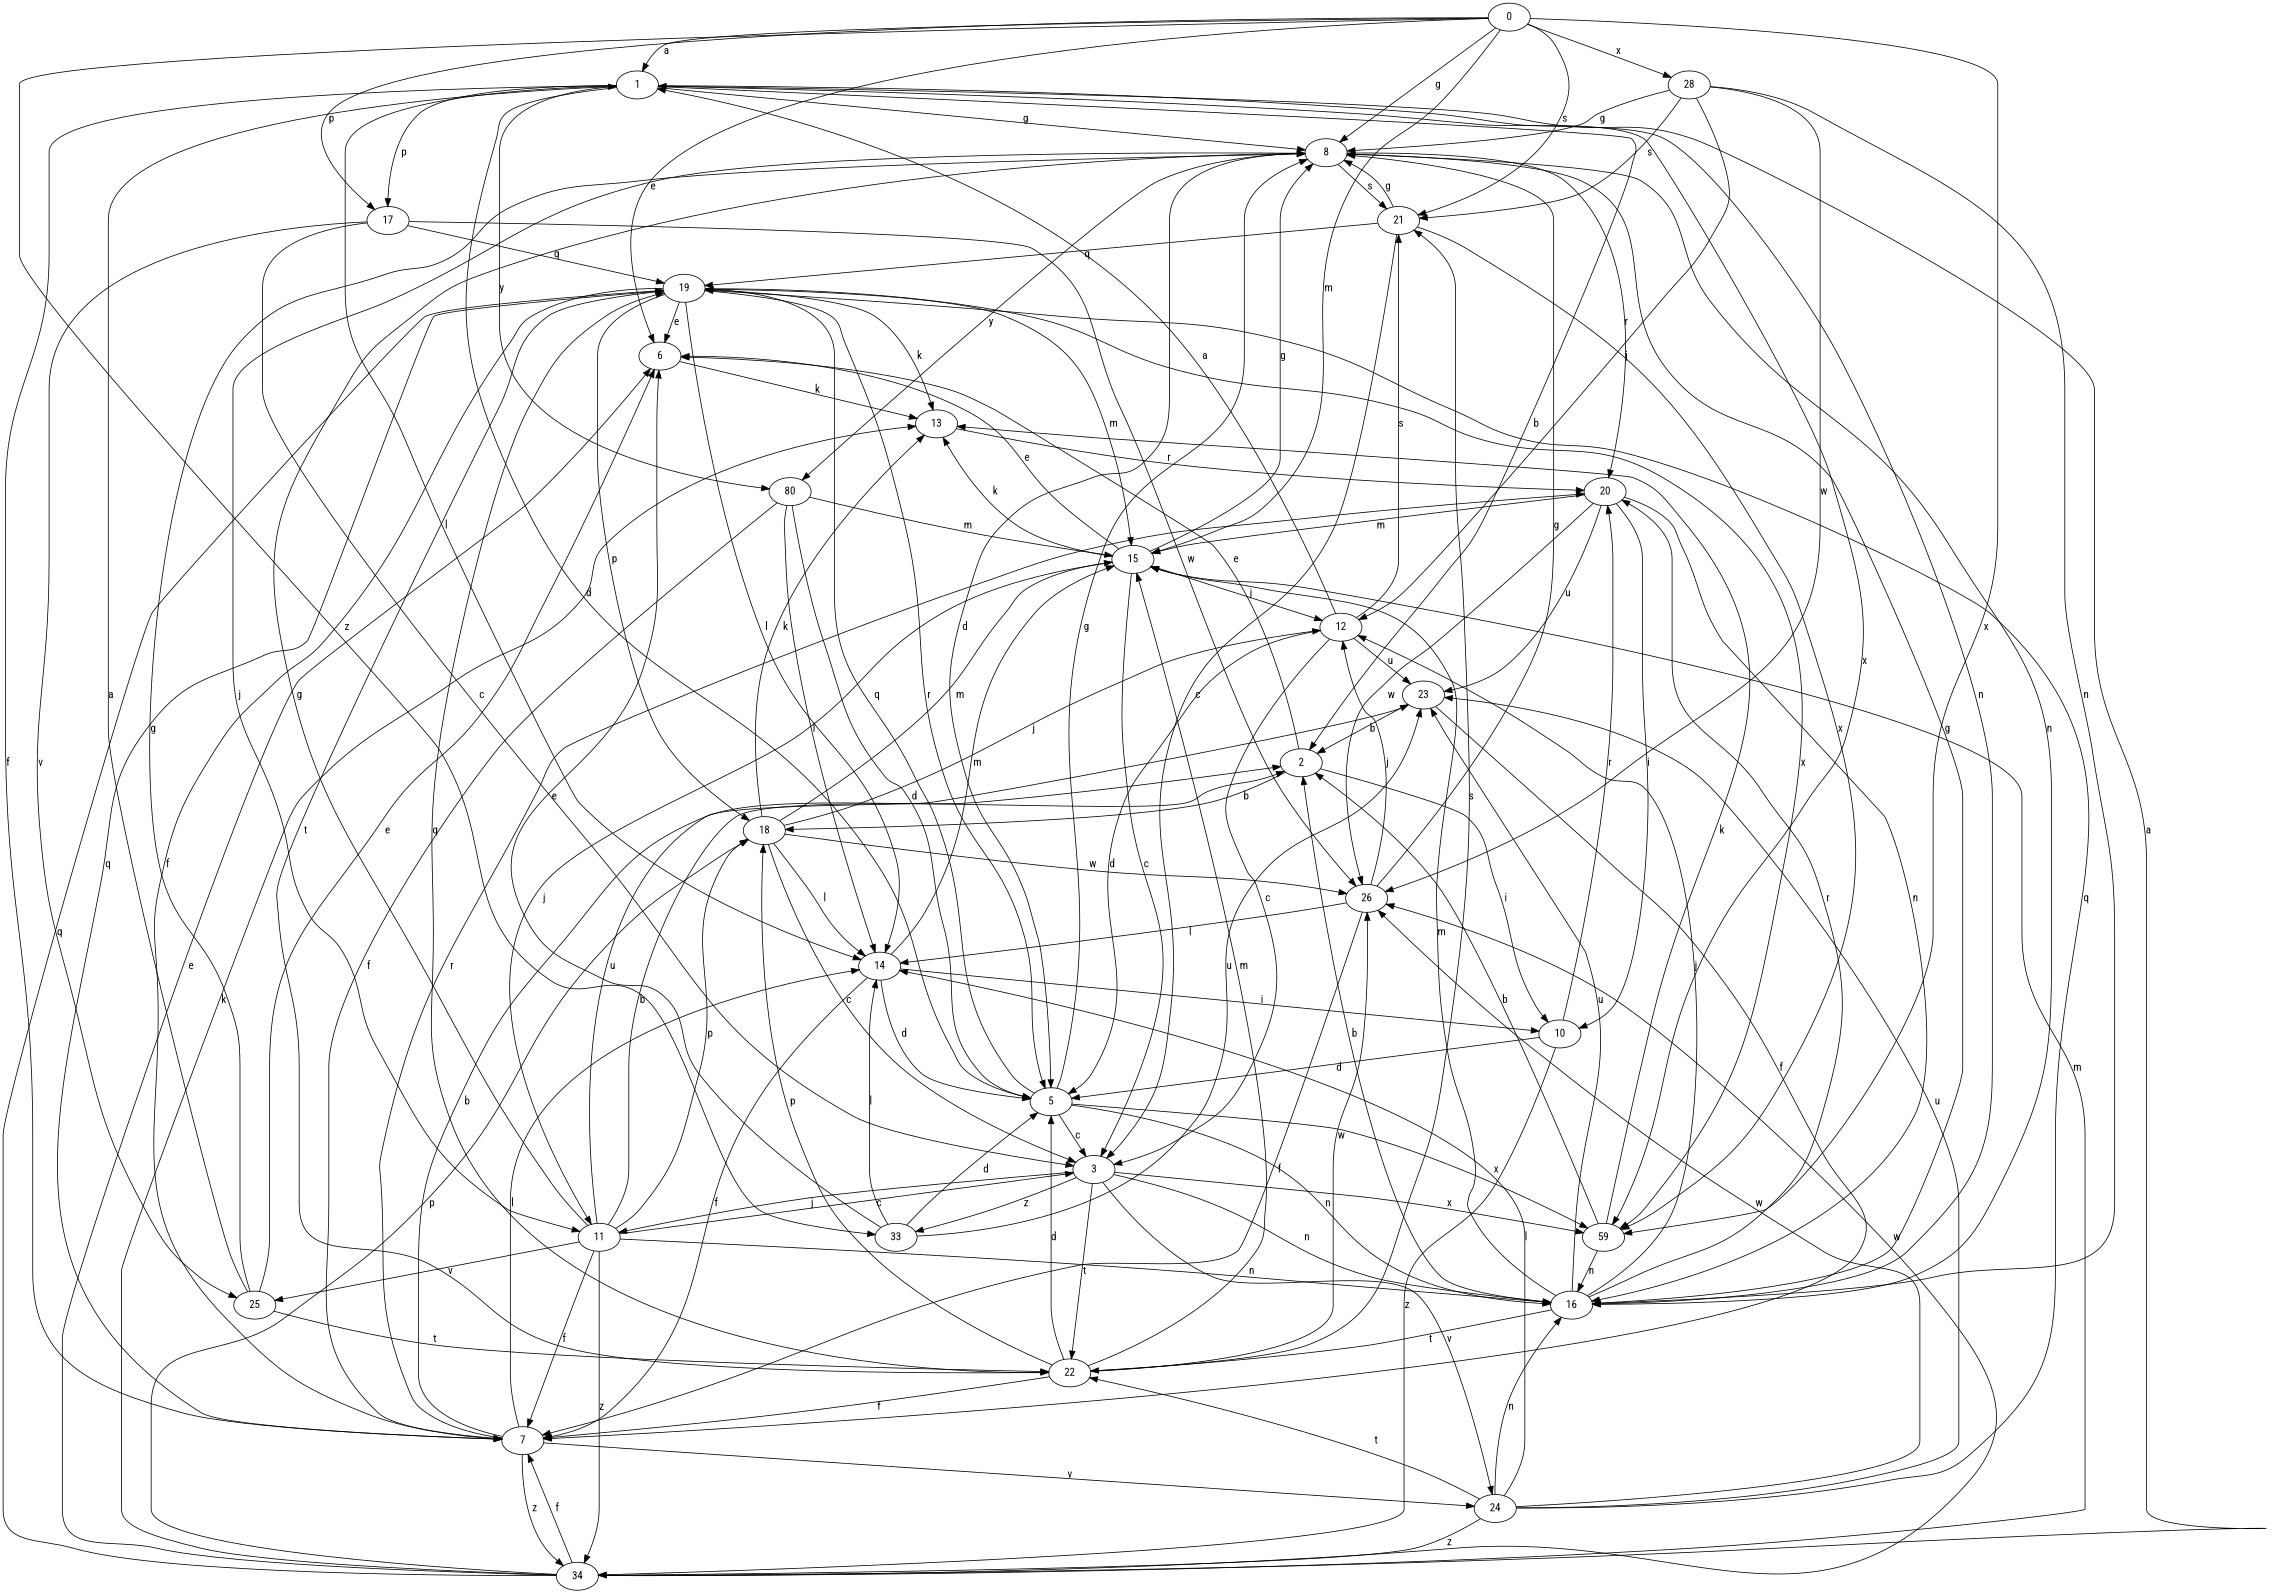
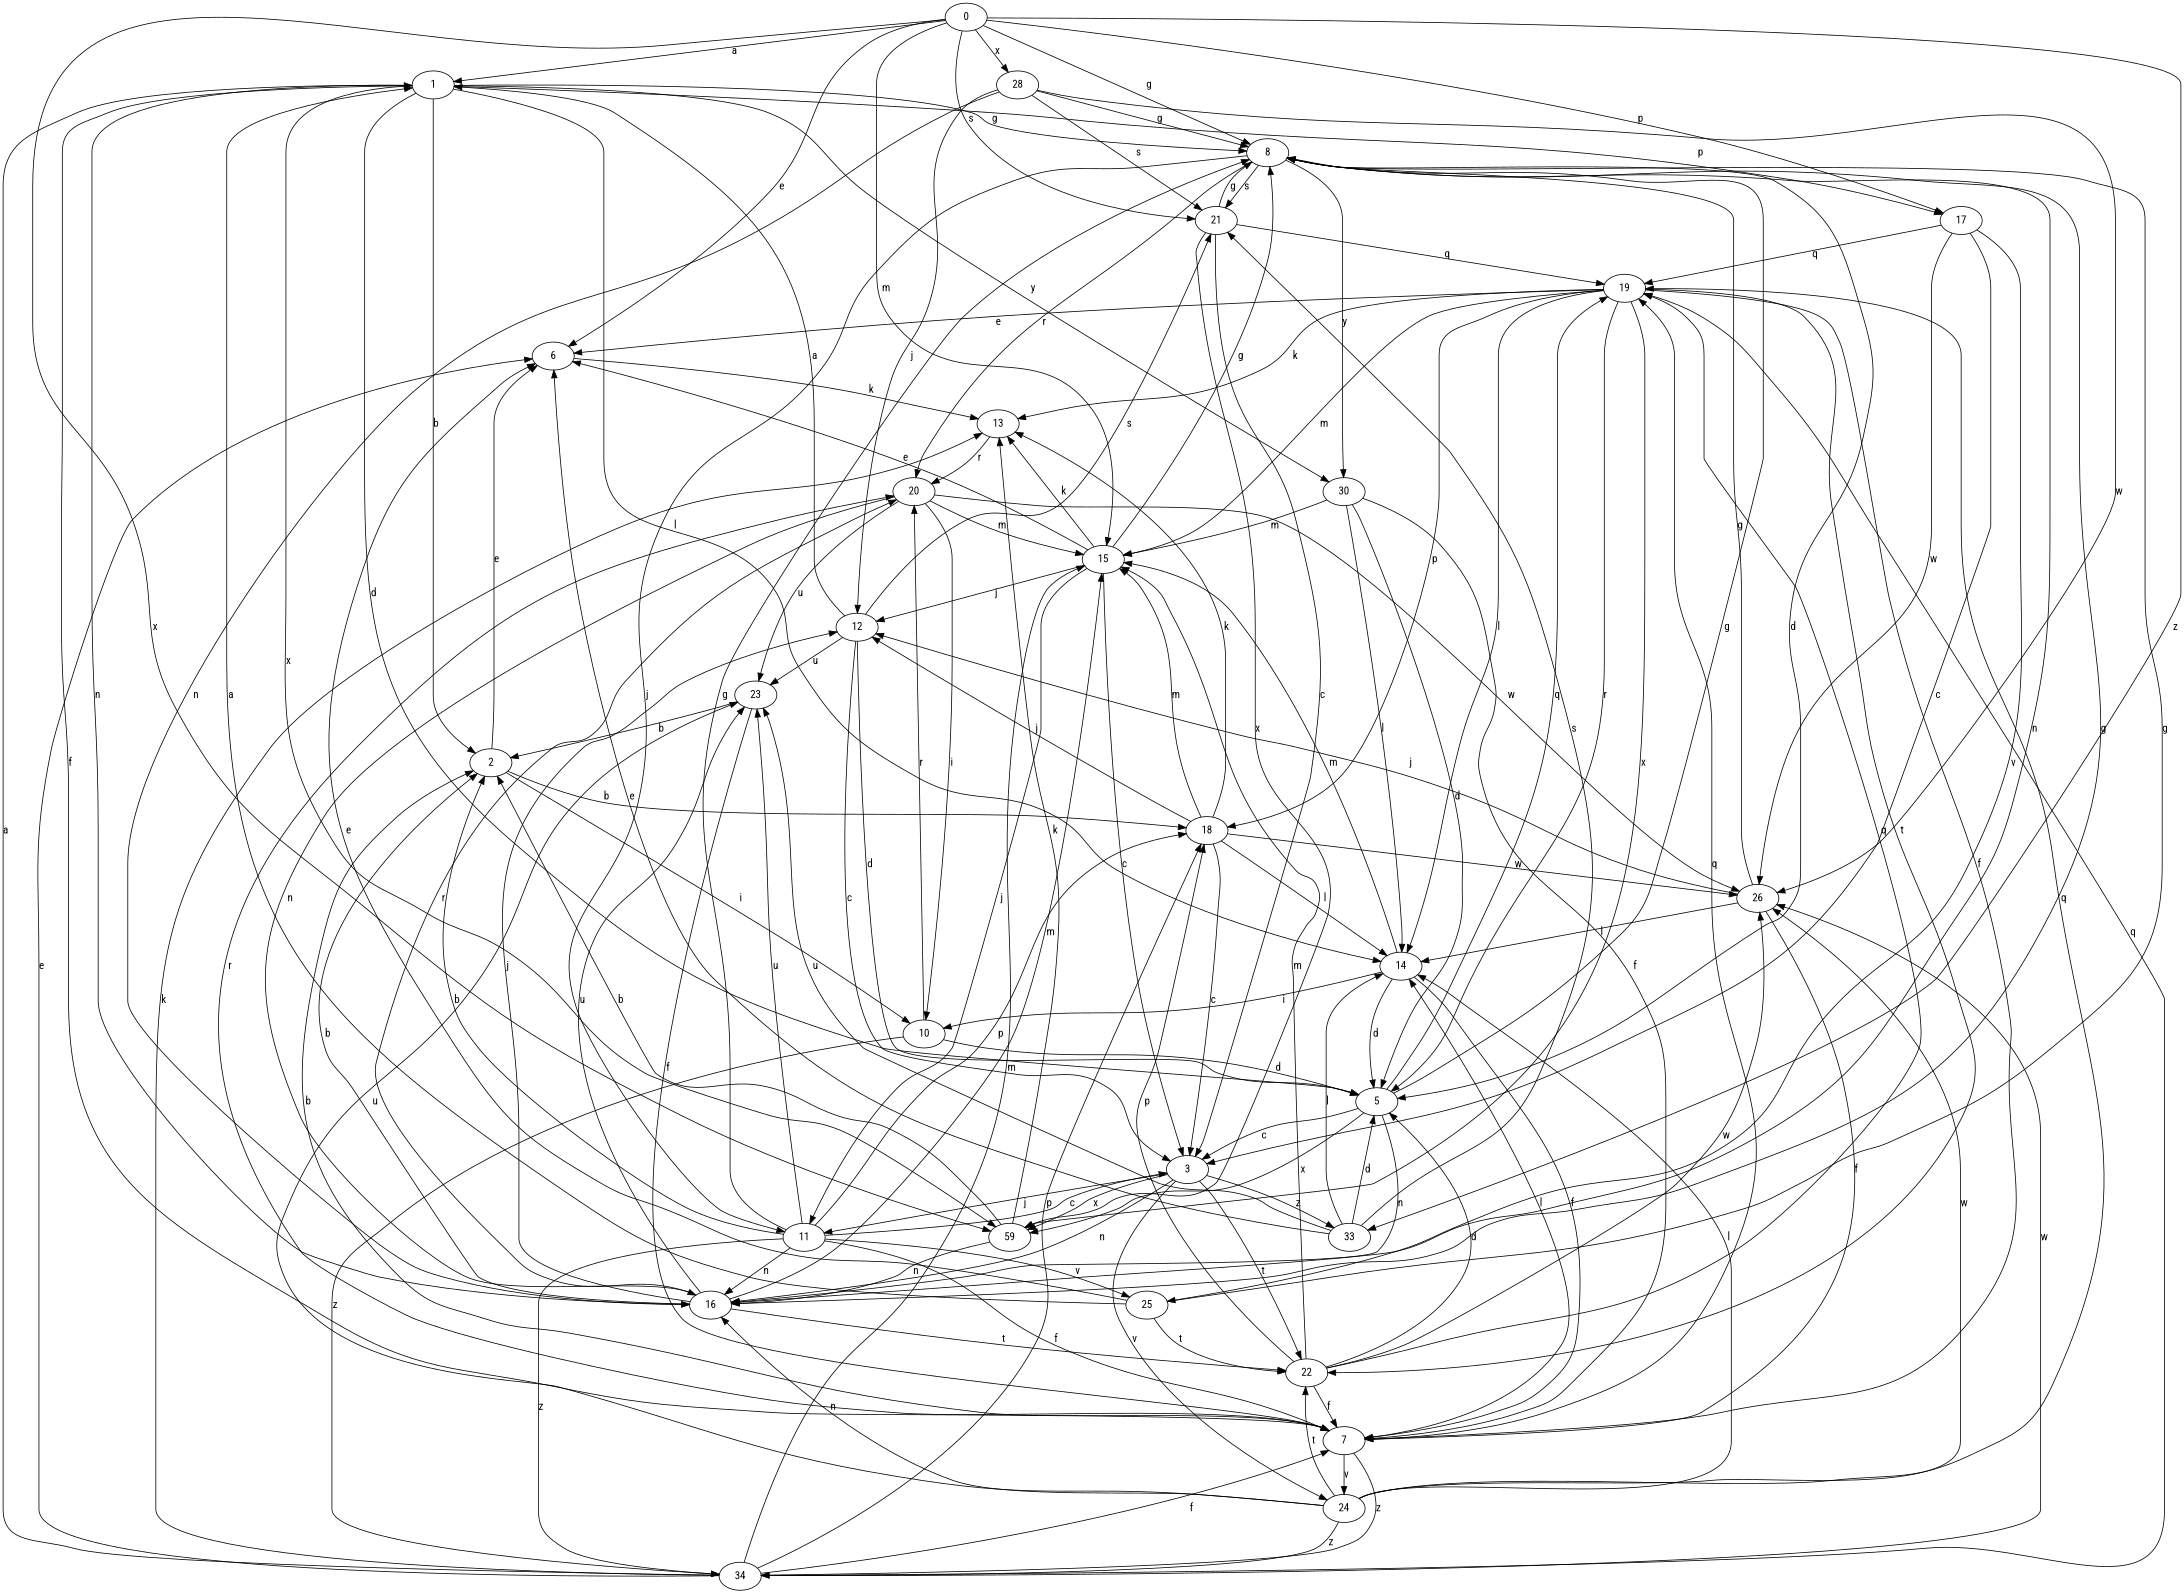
node "80": label "80" -> "30"
edge "22" -> "21": now "33" -> "21"
